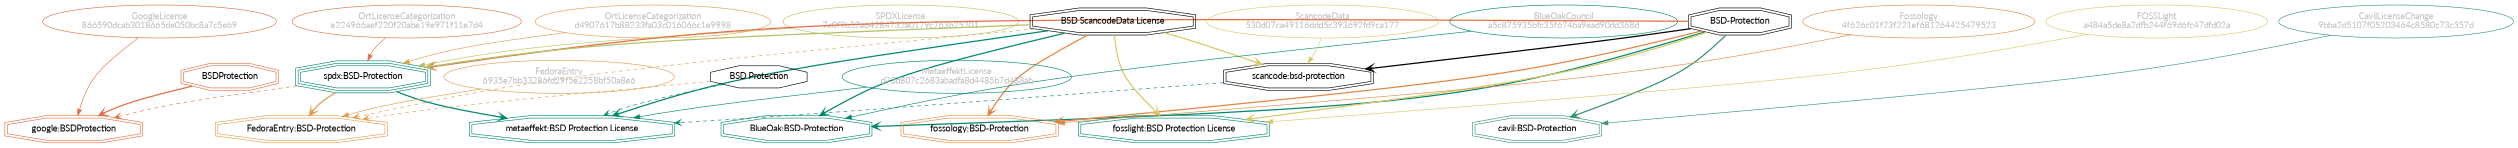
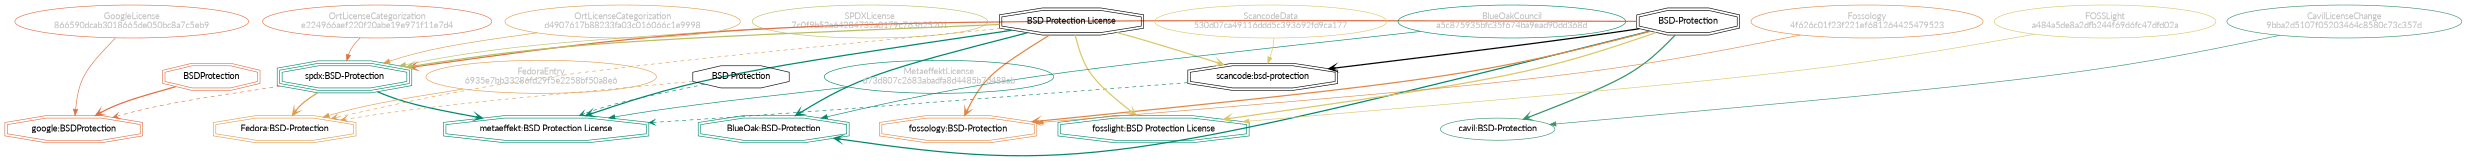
node "BSD ScancodeData License": label "BSD ScancodeData License" -> "BSD Protection License"
node "FedoraEntry:BSD-Protection": label "FedoraEntry:BSD-Protection" -> "Fedora:BSD-Protection"
node "cavil:BSD-Protection": shape doubleoctagon -> ellipse
